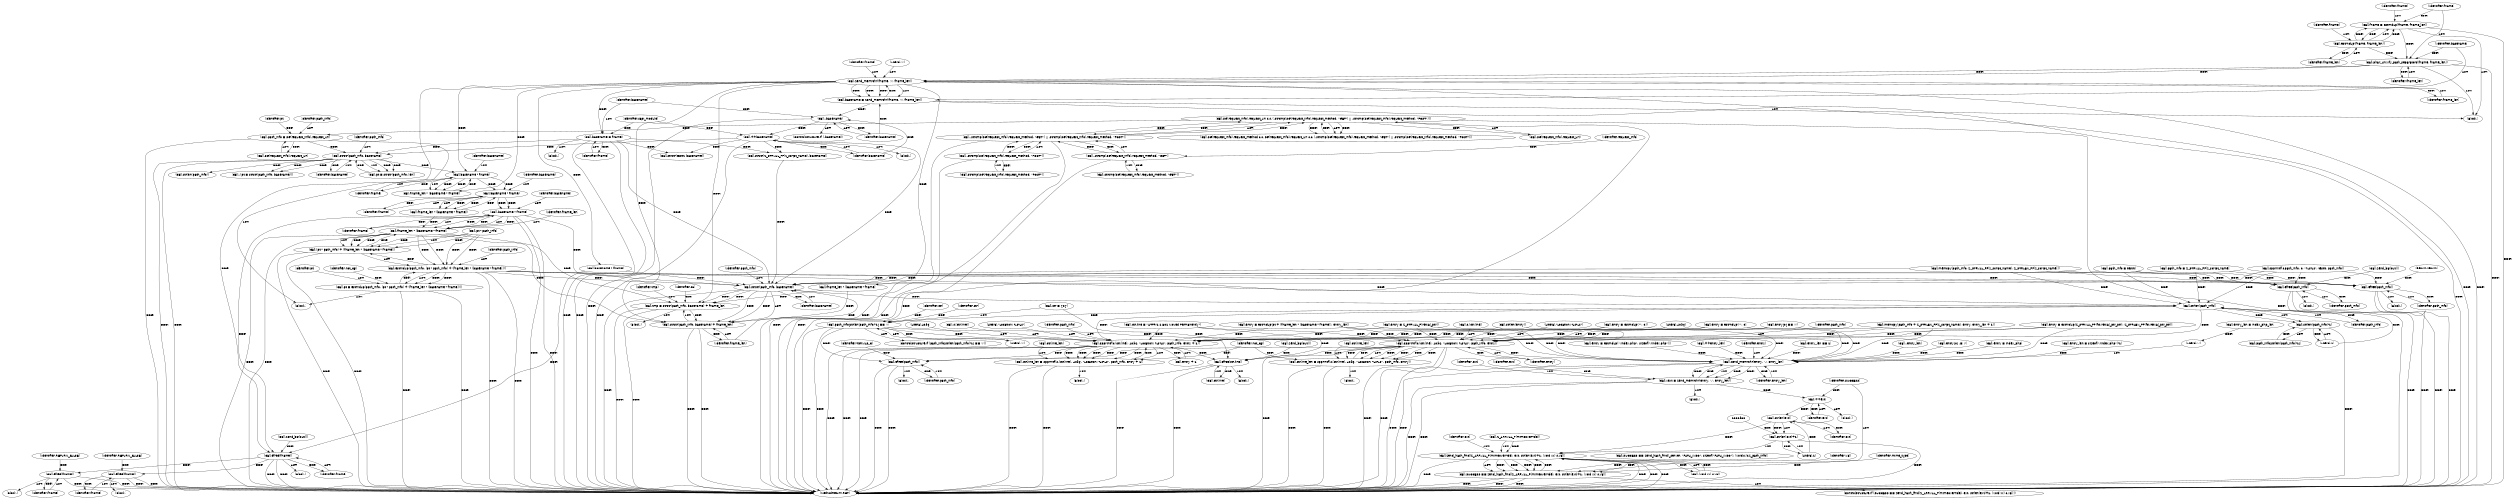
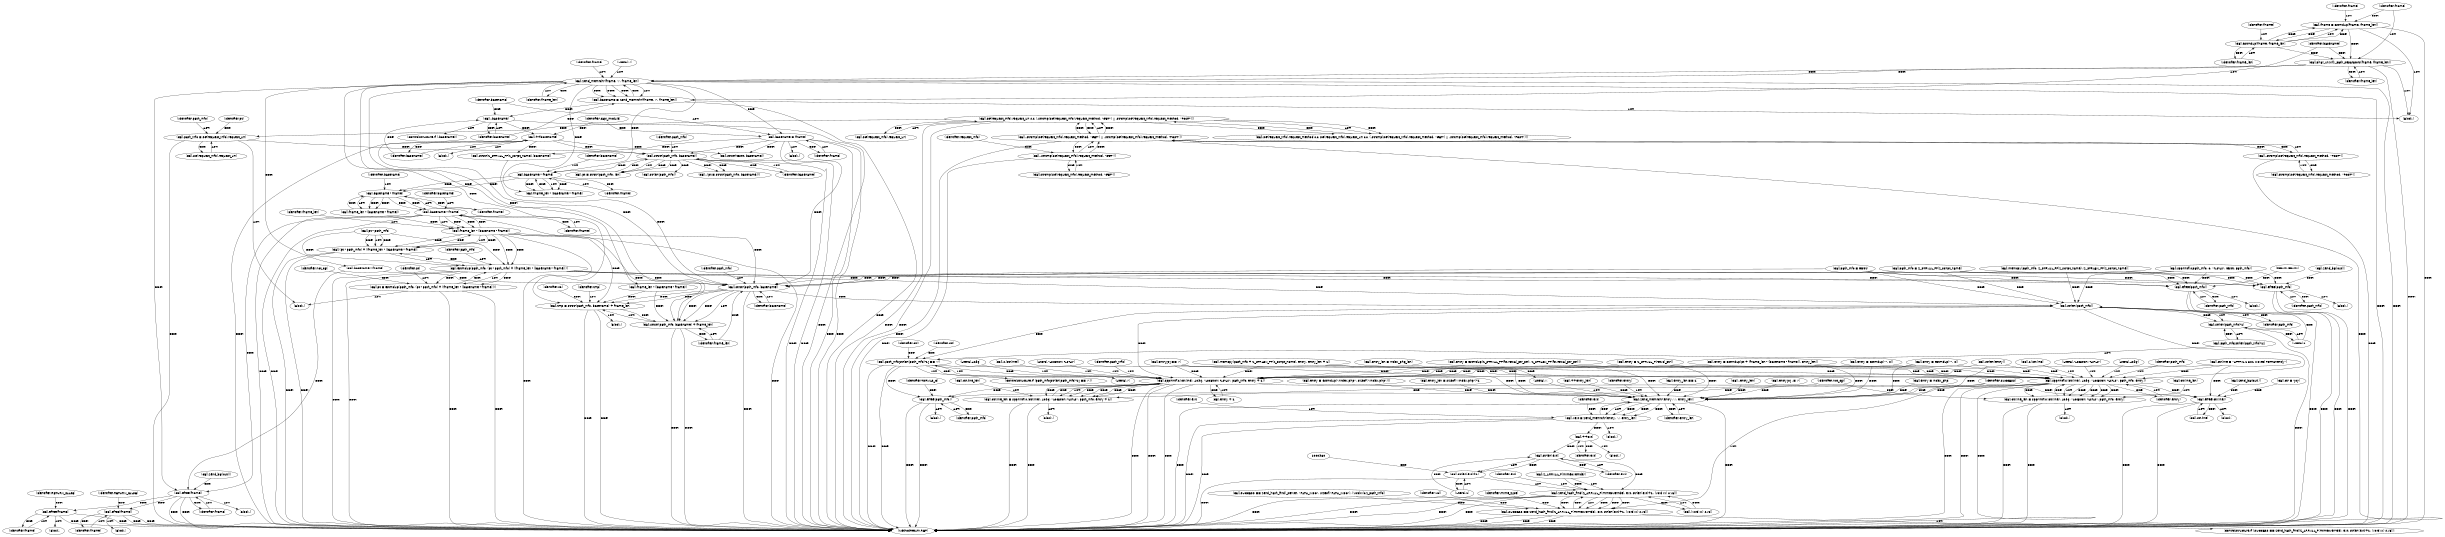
edge "(Call,ctr = {0})" -> "(Call,path_info[strlen(path_info)-1] == '/')": now "(Call,path_info[strlen(path_info)-1])" -> "(Call,path_info[strlen(path_info)-1] == '/')"
edge "(Identifier,SUCCESS)" -> "(Call,++ext)": now "(Identifier,SUCCESS)" -> "(Call,zend_memrchr(entry, '.', entry_len))"
